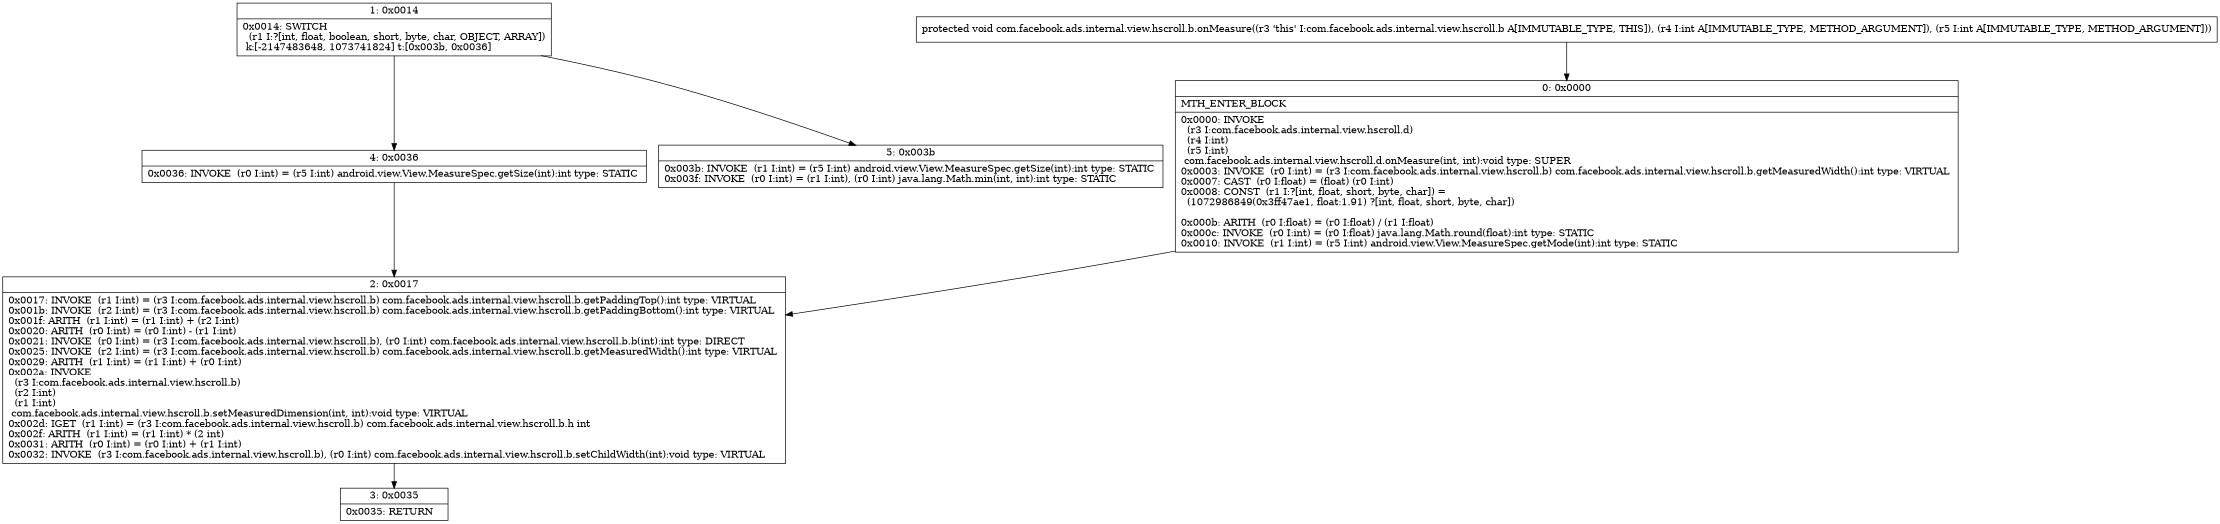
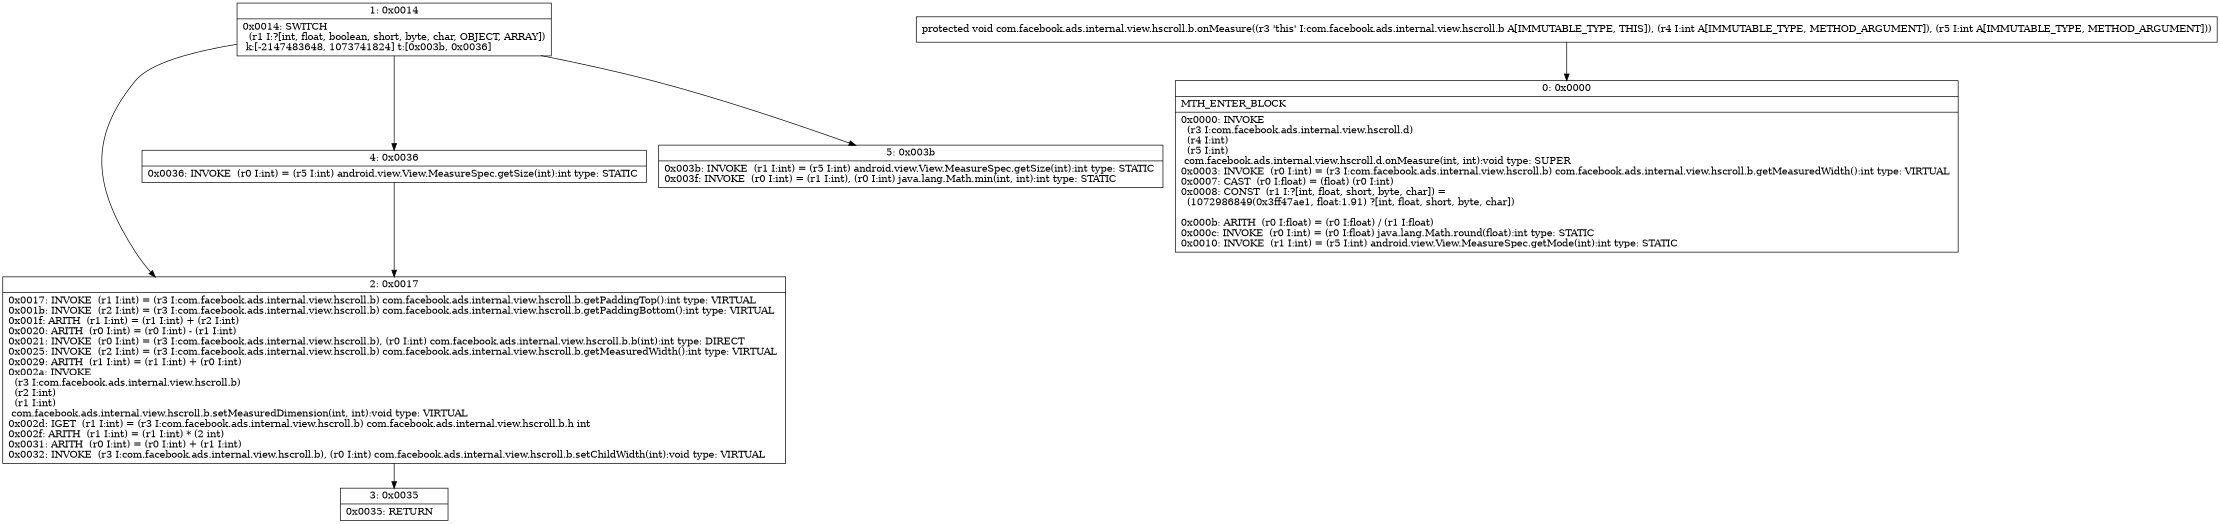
edge "0: 0x0000" -> "2: 0x0017": now "1: 0x0014" -> "2: 0x0017"
